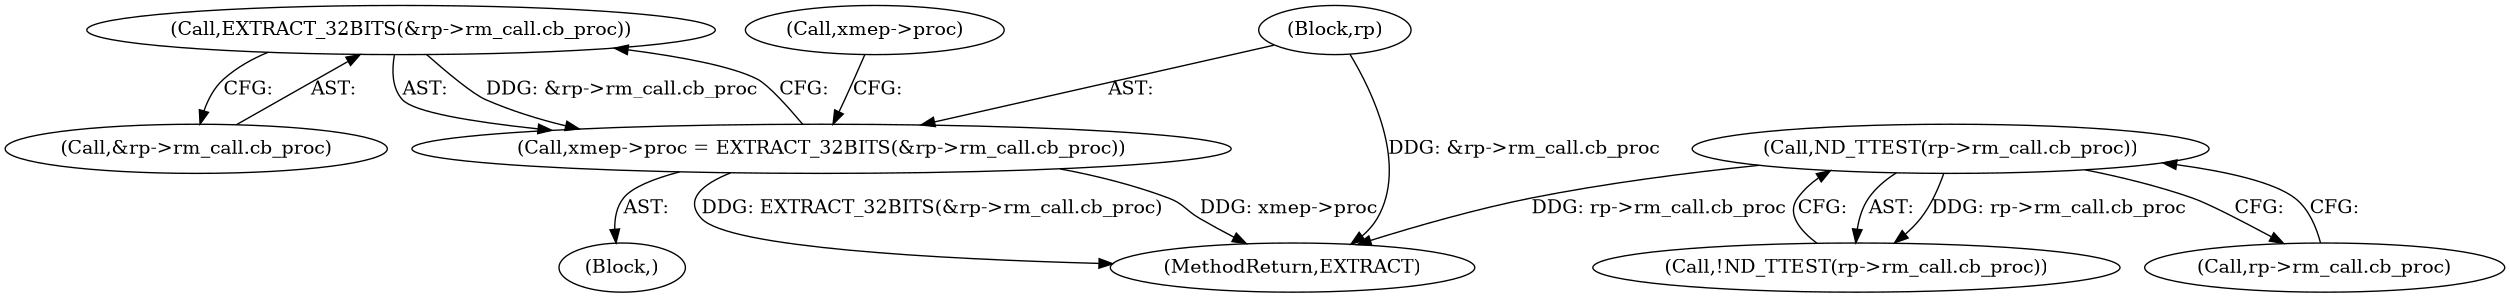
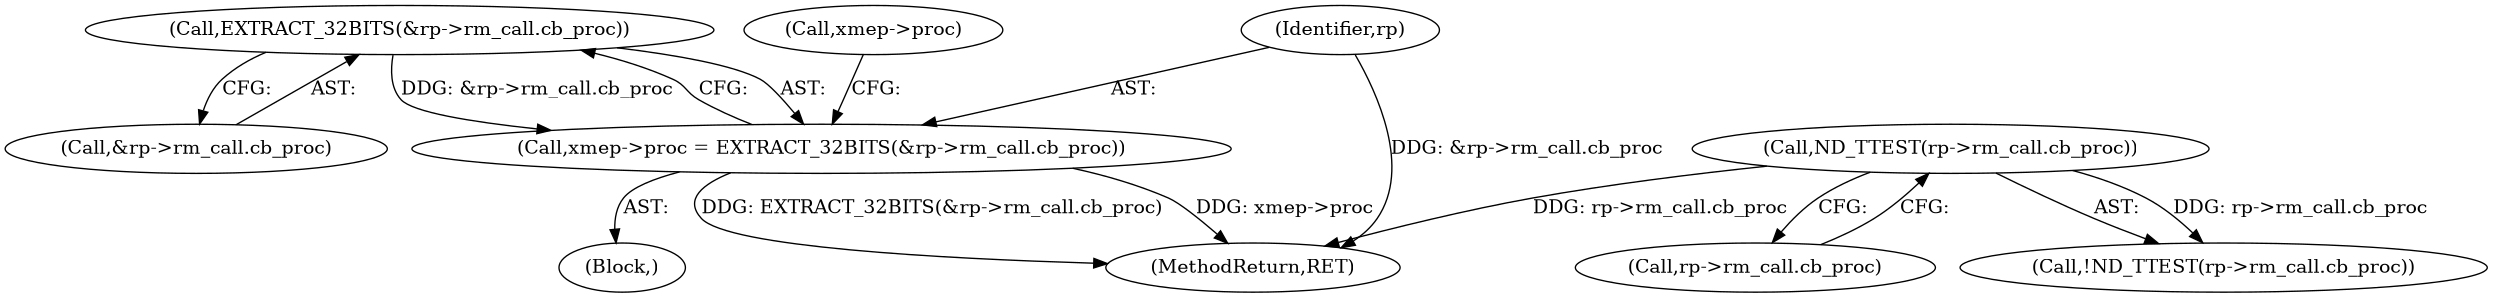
node "(Block,rp)": label "(Block,rp)" -> "(Identifier,rp)"
edge "(Call,!ND_TTEST(rp->rm_call.cb_proc))" -> "(Call,ND_TTEST(rp->rm_call.cb_proc))": removed, label "CFG:"
node "(MethodReturn,EXTRACT)": label "(MethodReturn,EXTRACT)" -> "(MethodReturn,RET)"
